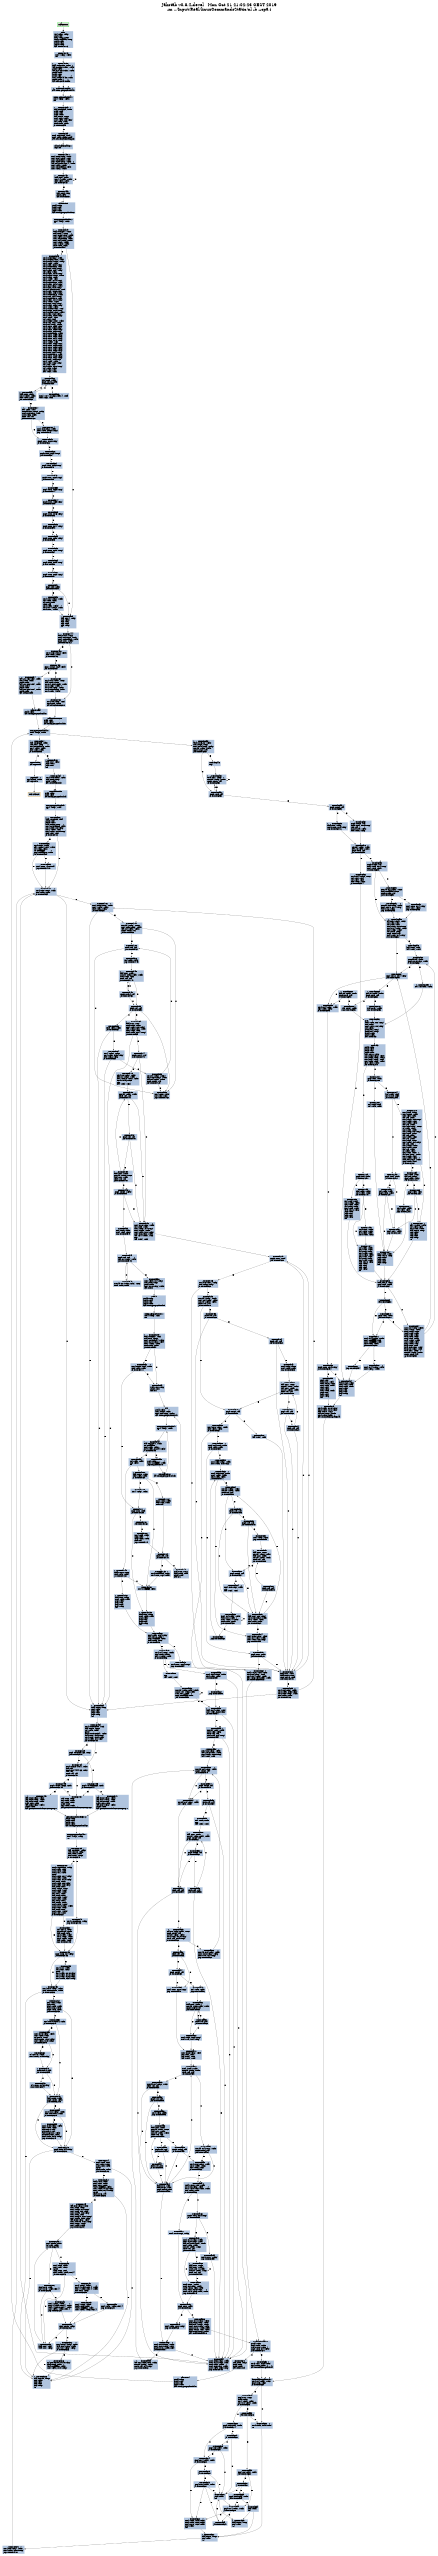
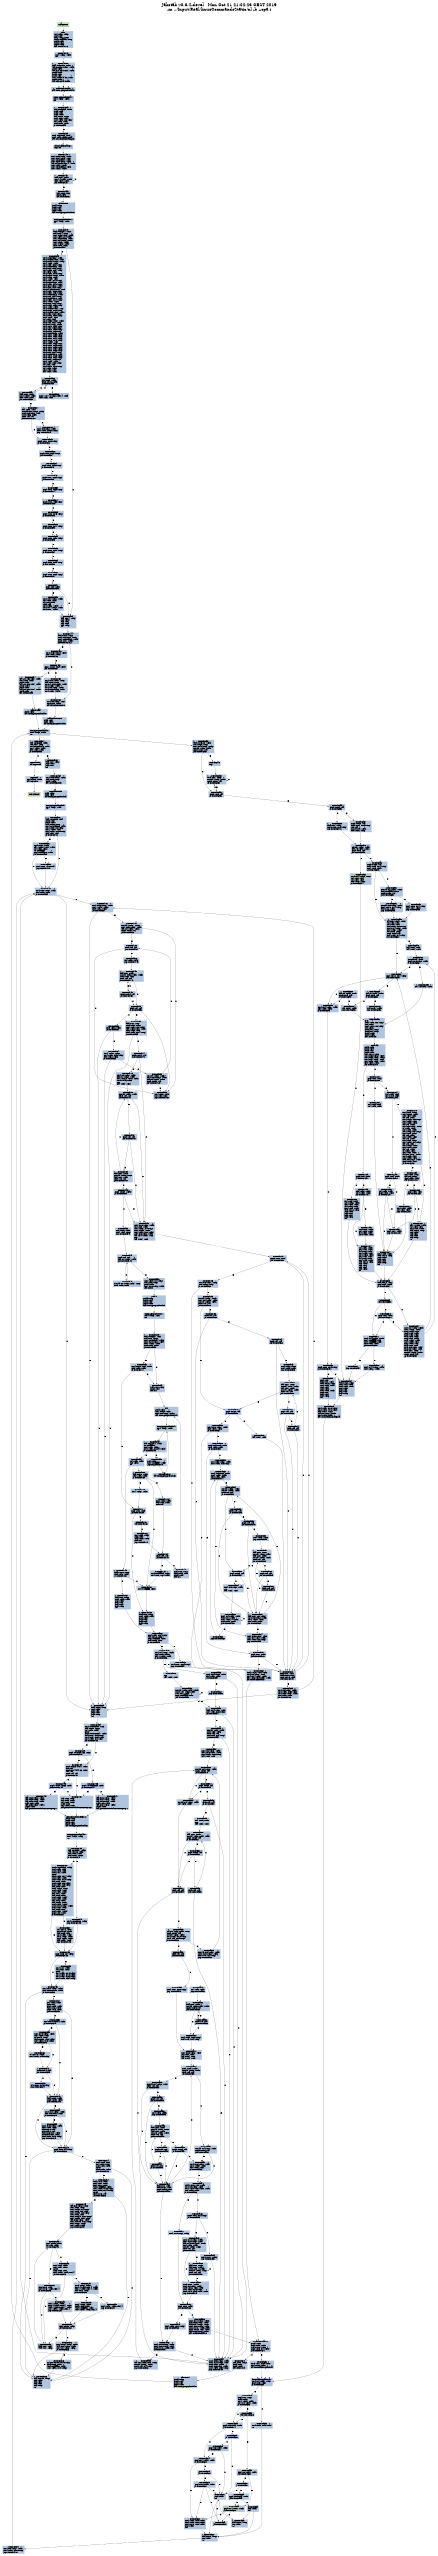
node "0x0808d8e8 cmpb %dl, %bl jne 0x0808d905": added
node "0x0808da44 cmpb $0x3a, %bl je 0x0808db5f": removed
edge "0x0808daa0 cmpb %bl, %cl jne 0x0808dabd" -> "0x0808daa4 testb %bl, %bl je 0x0808dabd": reversed
edge "0x0808d5f3 jae 0x0808d608" -> "0x0808d630 movl %edx, 0x18(%eax) ret": now "0x0808d5f3 jae 0x0808d608" -> "0x0808d608 cmpl 0xc(%eax), %edx ja 0x0808d614"
edge "0x0808d601 popl %ebx ret" -> "0x0808d5fa cmpl 0x14(%eax), %edx jl 0x0808d620": now "0x0808d601 popl %ebx ret" -> "0x0808d667 addl $0x18, %esp popl %ebx ret"
node "0x0808d691 addl $0x18, %esp popl %ebx ret": label "0x0808d691 addl $0x18, %esp popl %ebx ret" -> "0x0808d691 addl $0x18, %esp jmp %ebx ret"
